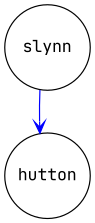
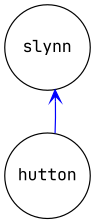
edge "slynn" -> "hutton": reversed
